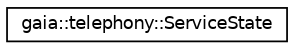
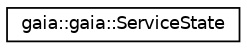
node "gaia::telephony::ServiceState": label "gaia::telephony::ServiceState" -> "gaia::gaia::ServiceState"
